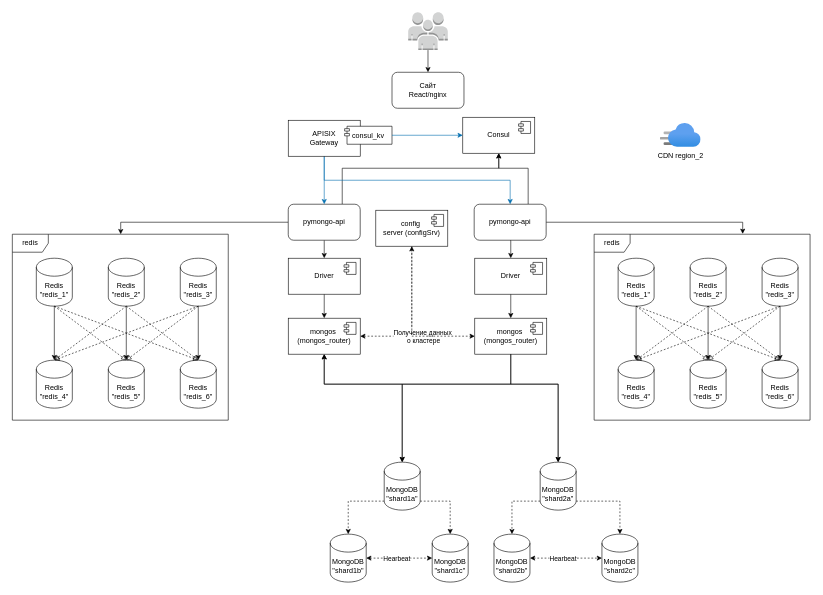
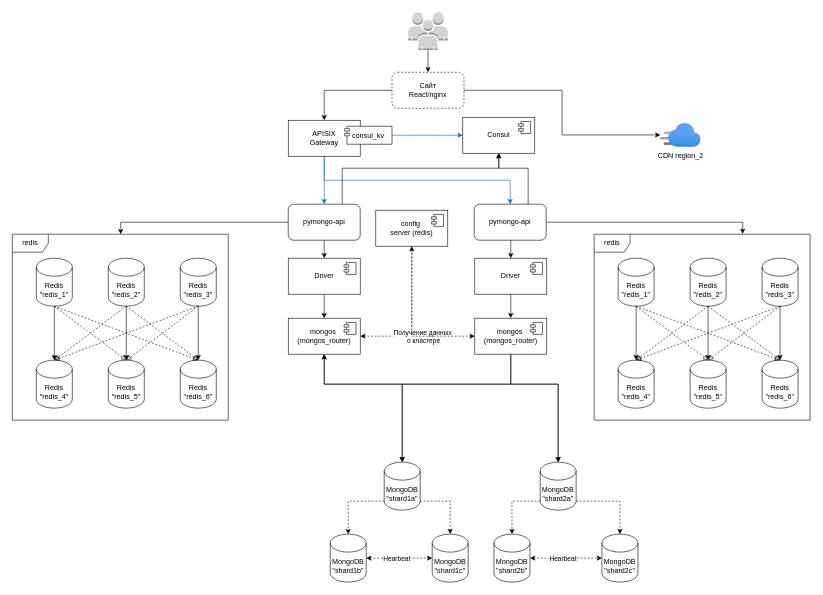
edge "Сайт React/nginx" -> "APISIX Gateway": added
node "Сайт React/nginx": style solid -> dashed
edge "Сайт React/nginx" -> "CDN region_2": added
node "config server (configSrv)": label "config server (configSrv)" -> "config server (redis)"
